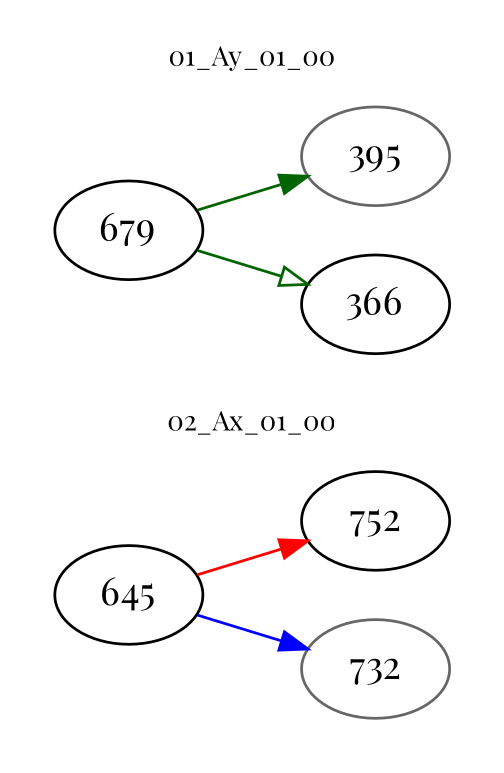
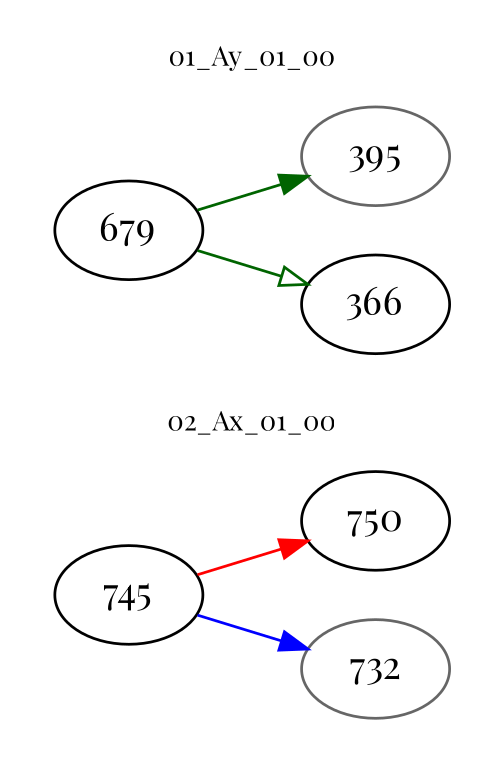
node "752": label "752" -> "750"
node "645": label "645" -> "745"
